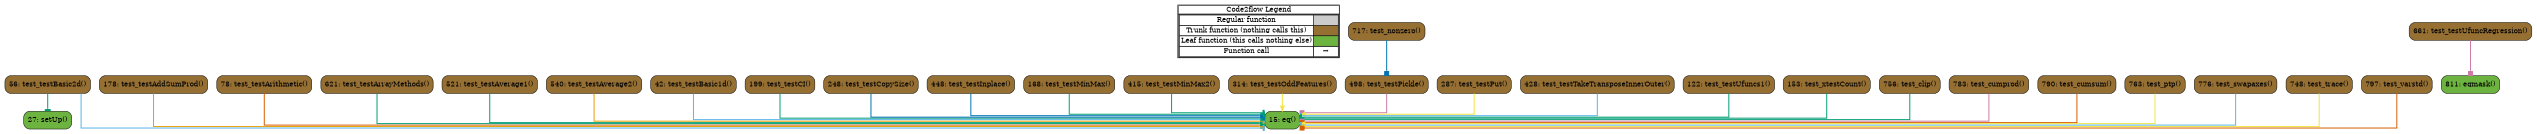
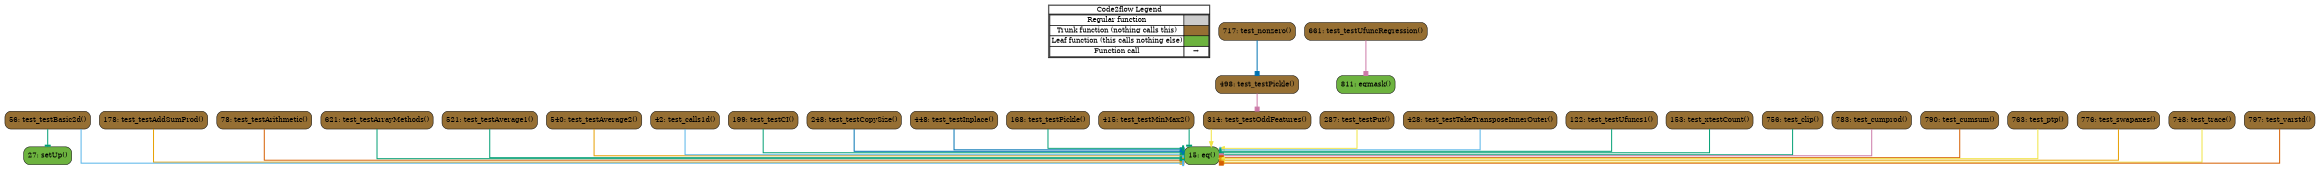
node "42: test_testBasic1d()": label "42: test_testBasic1d()" -> "42: test_calls1d()"
node "168: test_testMinMax()": label "168: test_testMinMax()" -> "168: test_testPickle()"
edge "498: test_testPickle()" -> "15: eq()": now "498: test_testPickle()" -> "314: test_testOddFeatures()"
edge "776: test_swapaxes()" -> "15: eq()": color #56b4e9 -> #e69f00
